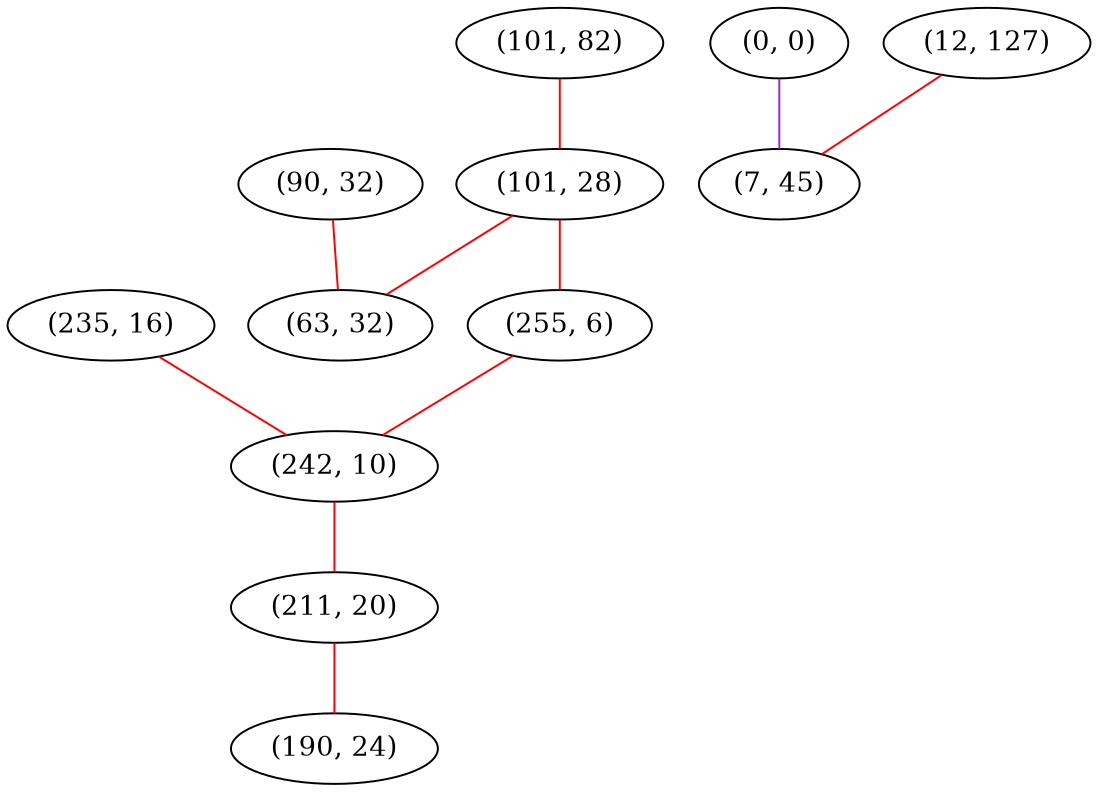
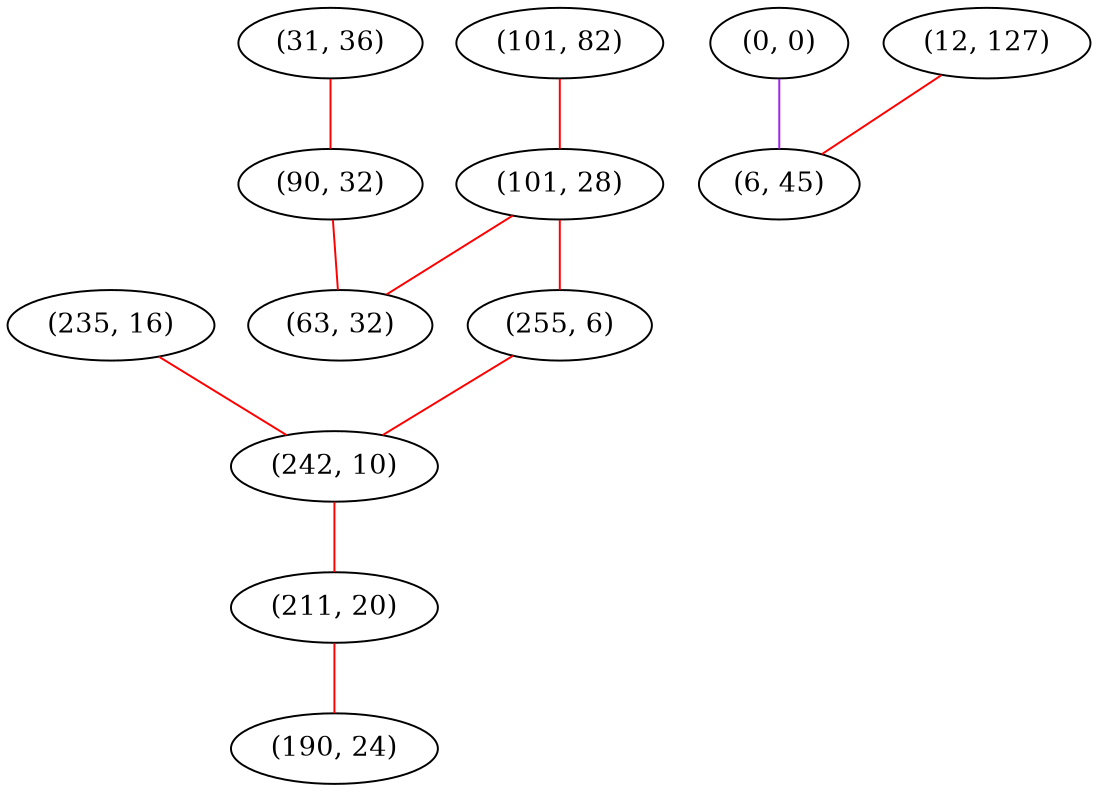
node "(31, 36)": added
node "(7, 45)": label "(7, 45)" -> "(6, 45)"
